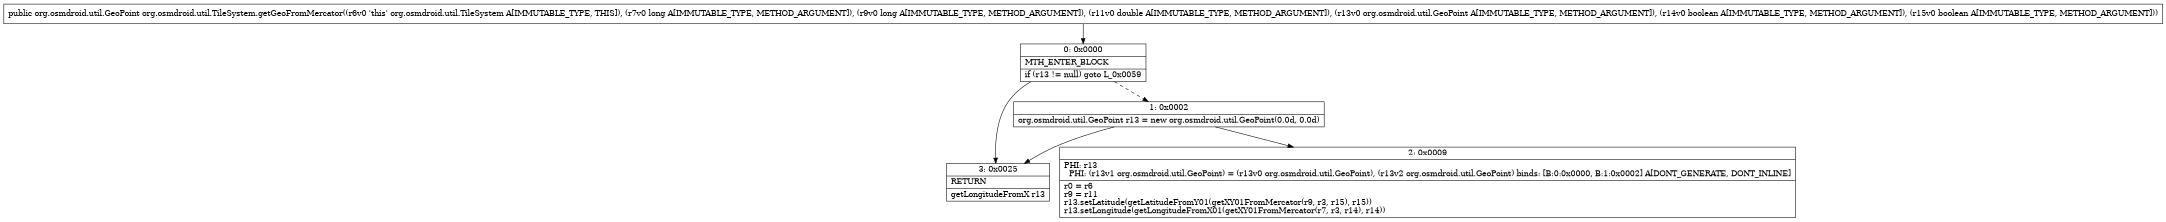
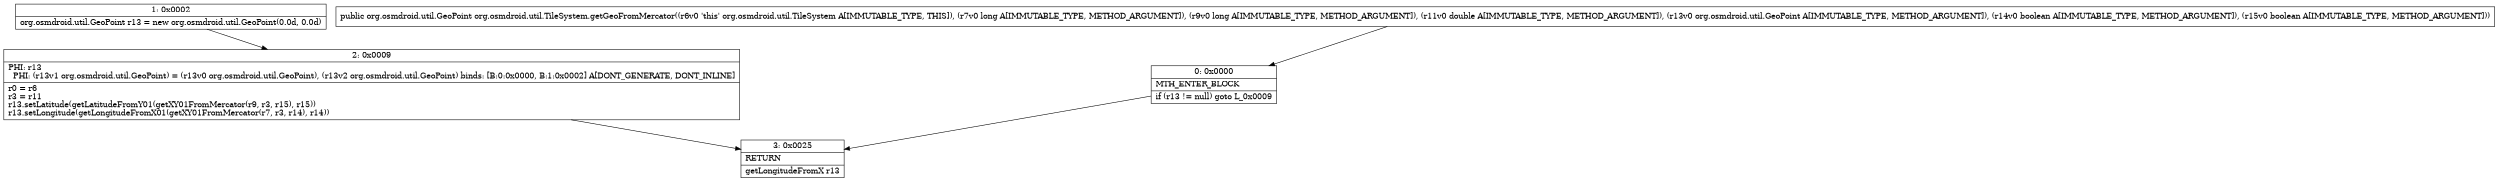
node "0: 0x0000": text "if (r13 != null) goto L_0x0059" -> "if (r13 != null) goto L_0x0009"
edge "0: 0x0000" -> "1: 0x0002": removed
edge "1: 0x0002" -> "3: 0x0025": now "2: 0x0009" -> "3: 0x0025"
node "2: 0x0009": text "r9 = r11" -> "r3 = r11"
